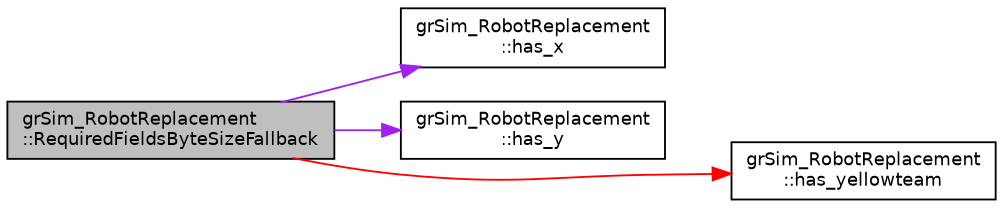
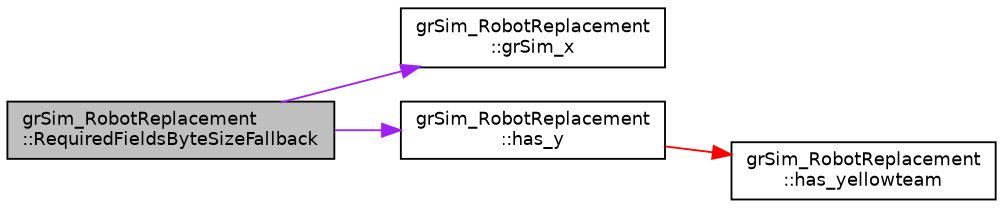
node "grSim_RobotReplacement ::has_x": label "grSim_RobotReplacement ::has_x" -> "grSim_RobotReplacement ::grSim_x"
edge "grSim_RobotReplacement ::RequiredFieldsByteSizeFallback" -> "grSim_RobotReplacement ::has_yellowteam": now "grSim_RobotReplacement ::has_y" -> "grSim_RobotReplacement ::has_yellowteam"
